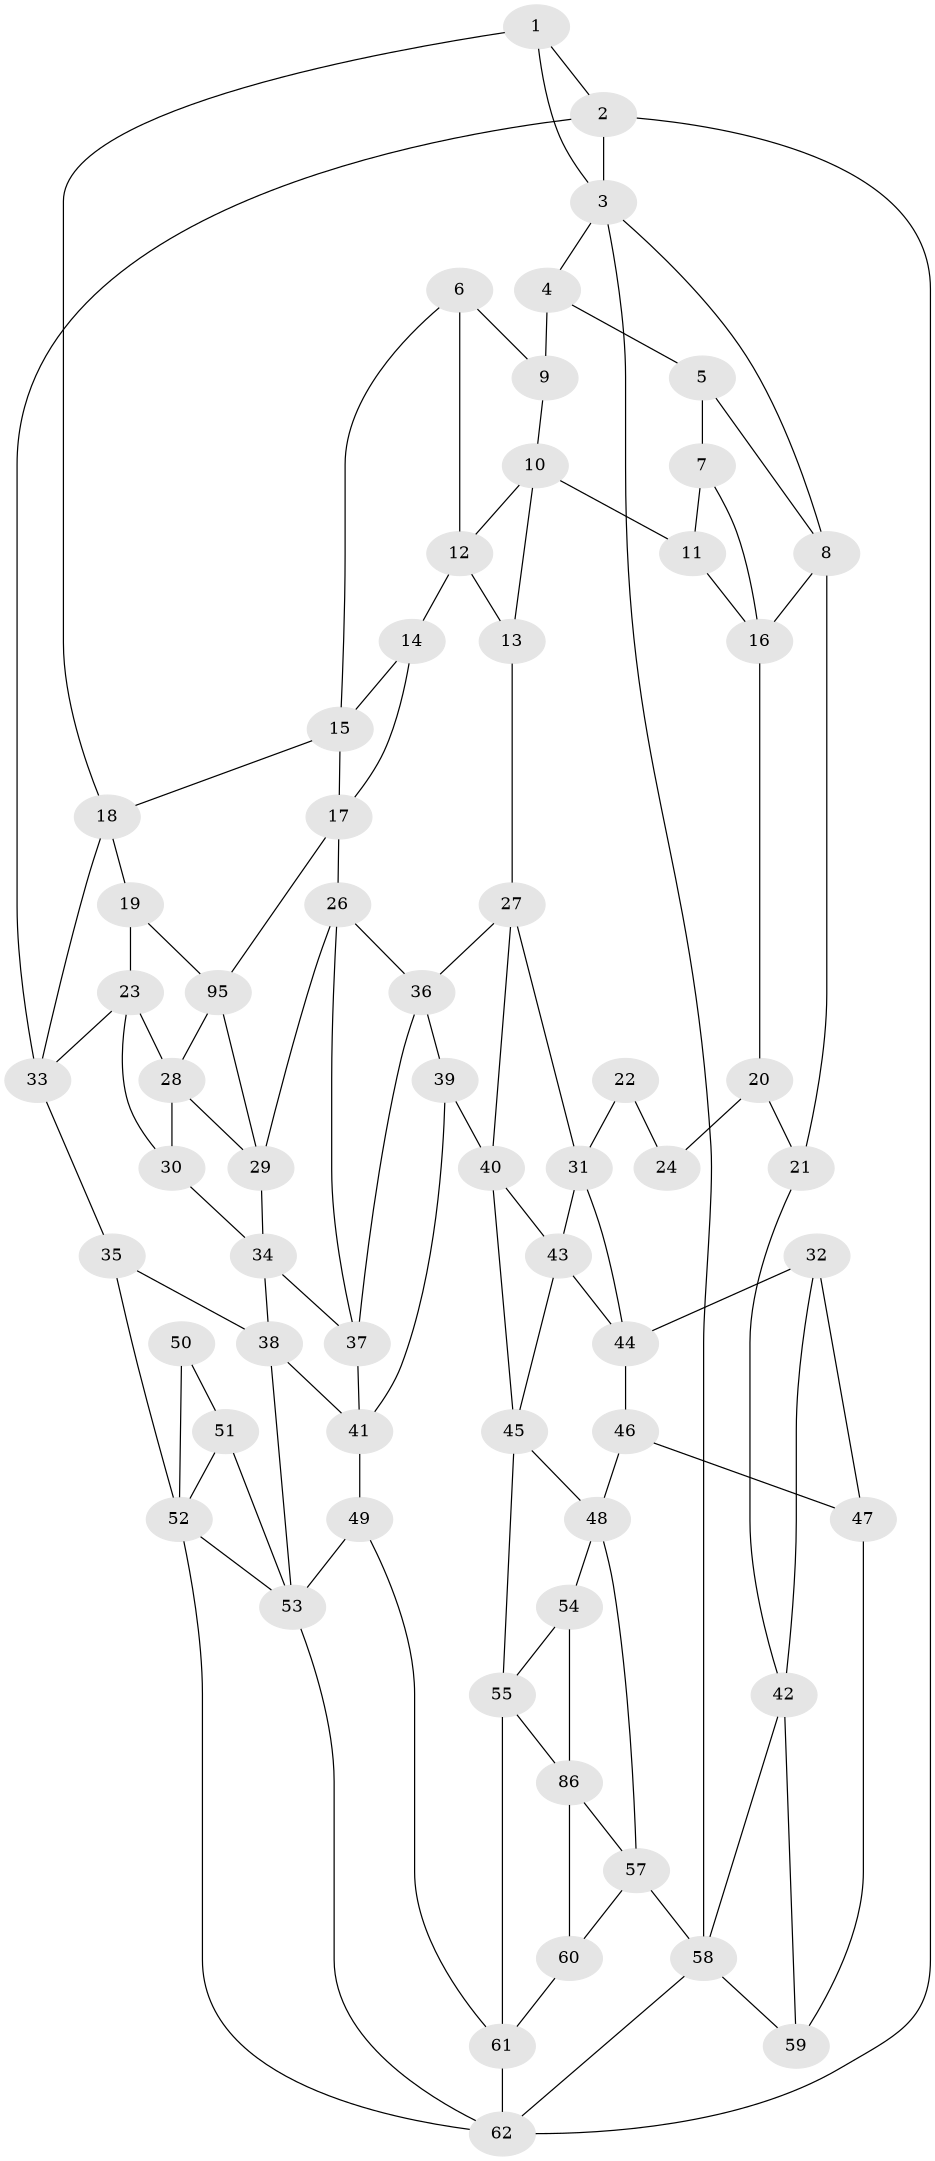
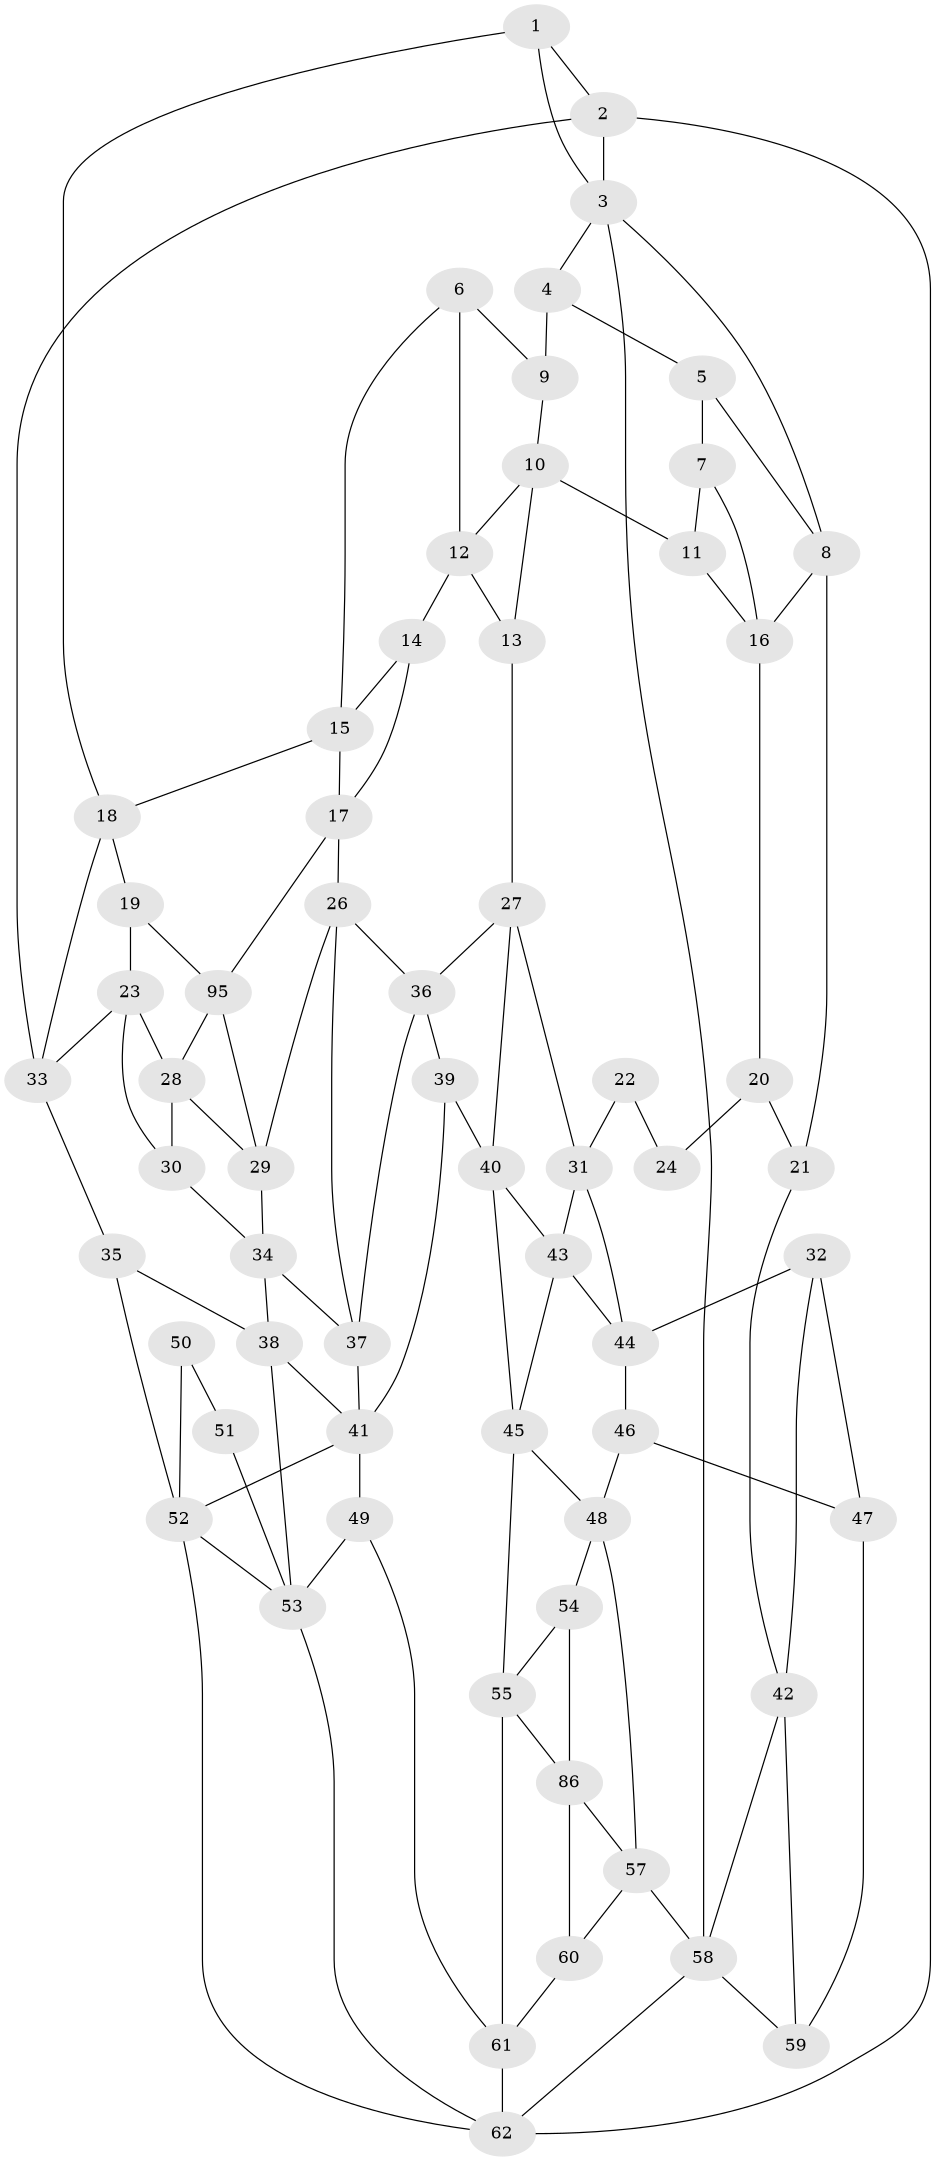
edge "51" -- "52": now "41" -- "52"
